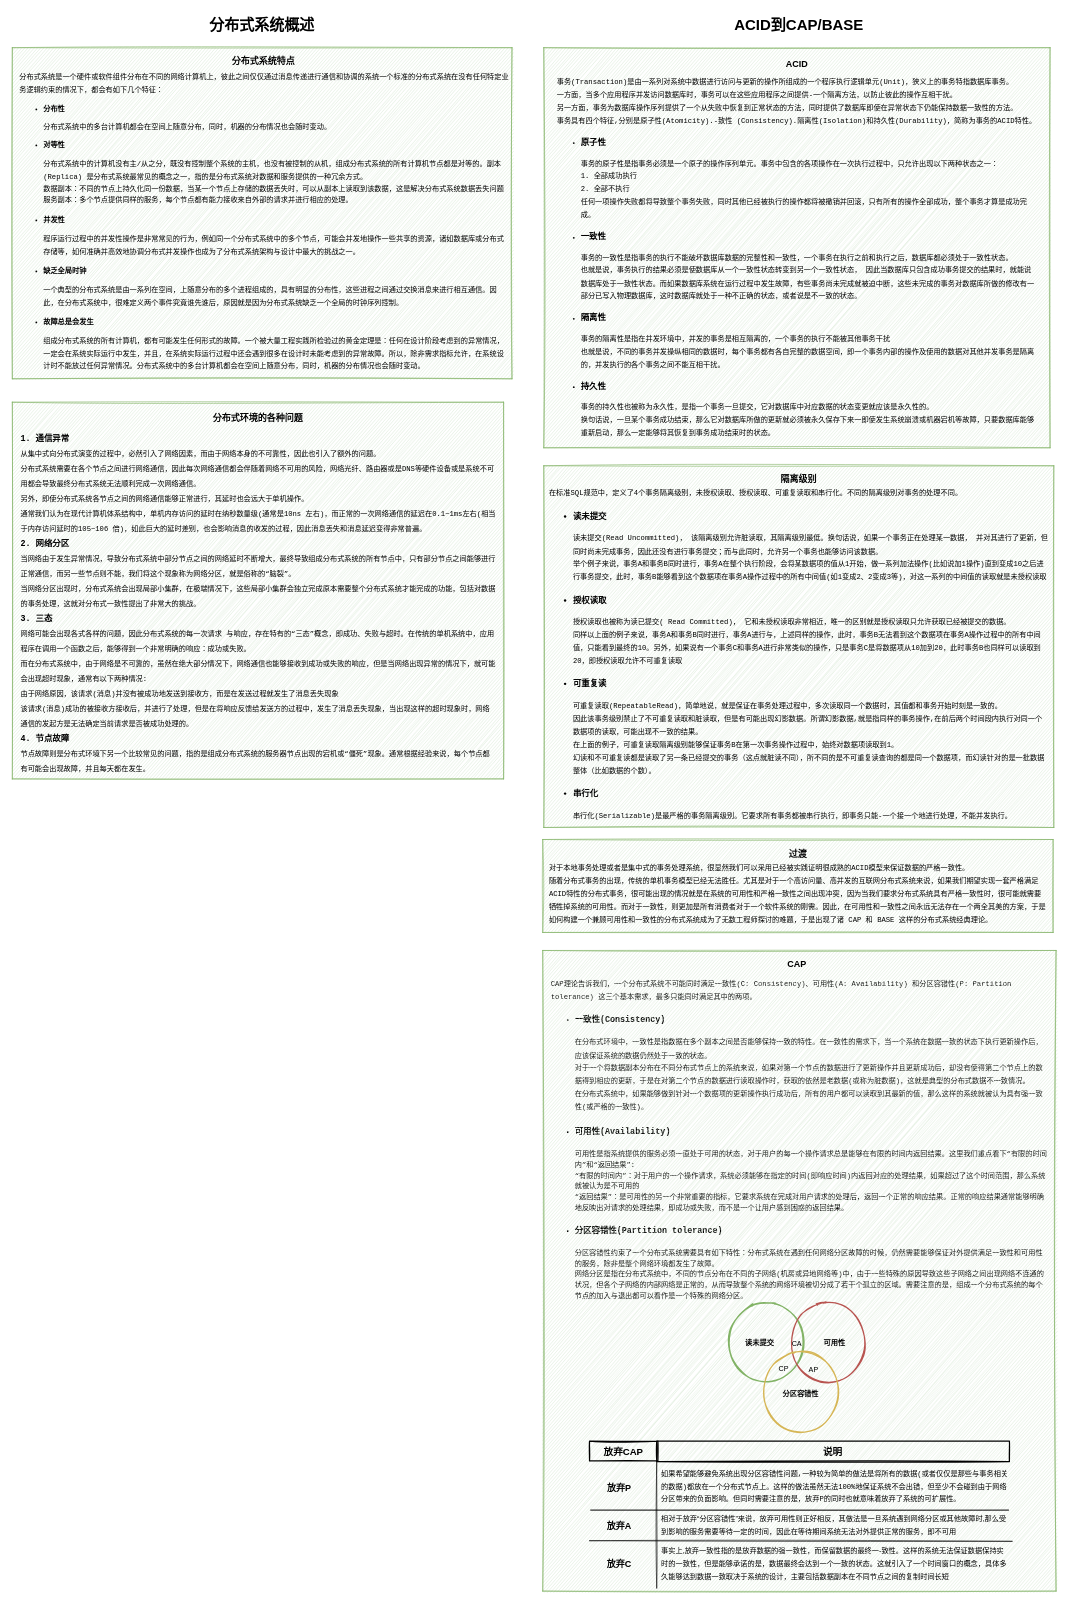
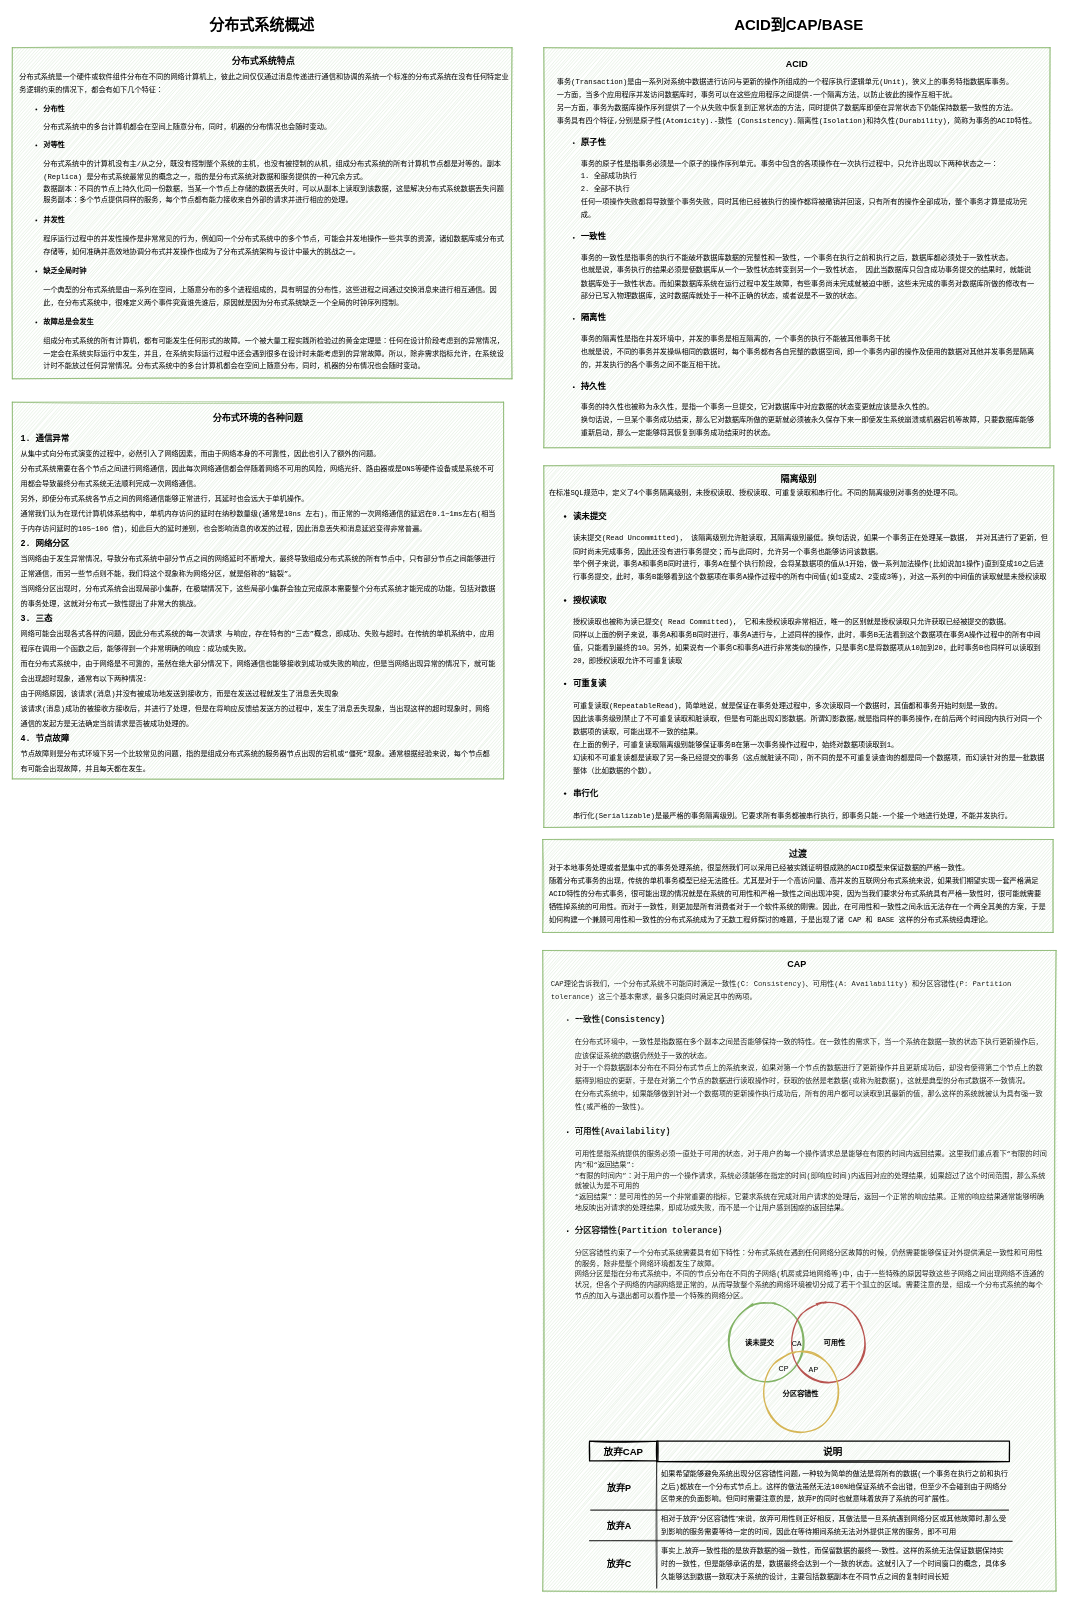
node "如果希望能够避免系统出现分区容错性问题,一种较为简单的做法是将所有的数据(或者仅仅是那些与事务相关的数据)都放在一个分布式节点上。这样的做法虽然无法100%地保证系统不会出错，但至少不会碰到由于网络分区带来的负面影响。但同时需要注意的是，放弃P的同时也就意味着放弃了系统的可扩展性。": label "如果希望能够避免系统出现分区容错性问题,一种较为简单的做法是将所有的数据(或者仅仅是那些与事务相关的数据)都放在一个分布式节点上。这样的做法虽然无法100%地保证系统不会出错，但至少不会碰到由于网络分区带来的负面影响。但同时需要注意的是，放弃P的同时也就意味着放弃了系统的可扩展性。" -> "如果希望能够避免系统出现分区容错性问题,一种较为简单的做法是将所有的数据(一个事务在执行之前和执行之后)都放在一个分布式节点上。这样的做法虽然无法100%地保证系统不会出错，但至少不会碰到由于网络分区带来的负面影响。但同时需要注意的是，放弃P的同时也就意味着放弃了系统的可扩展性。"
